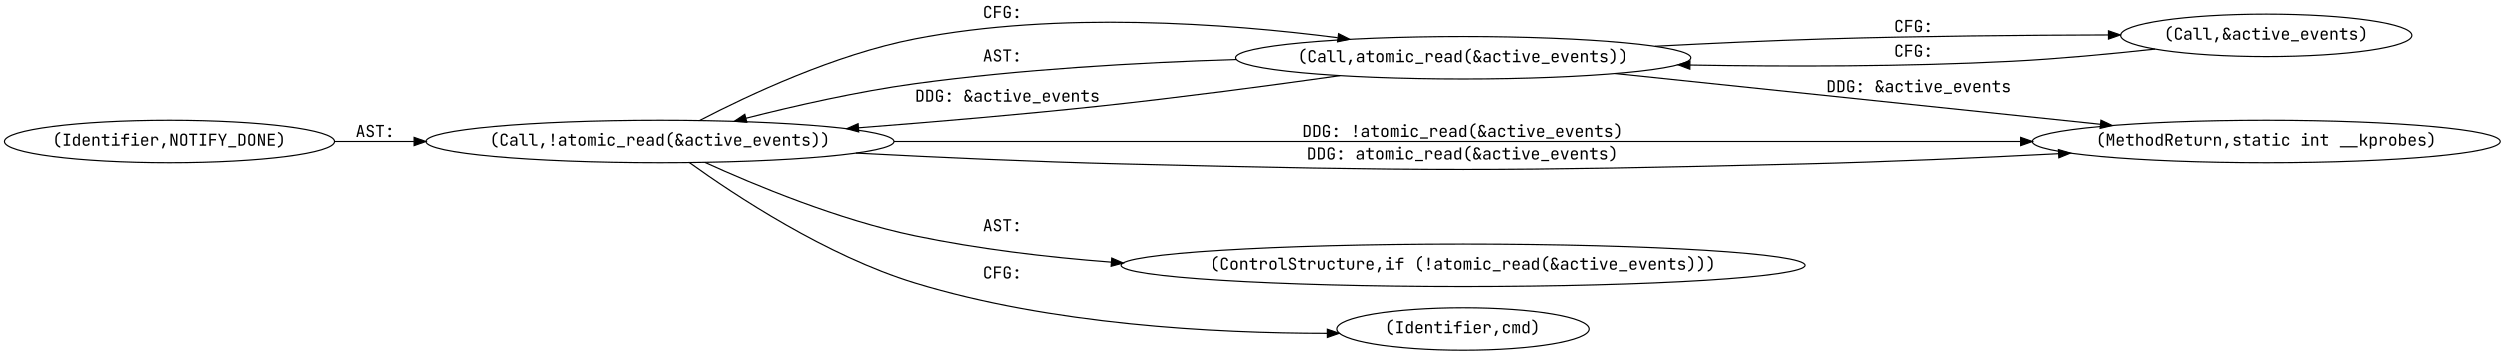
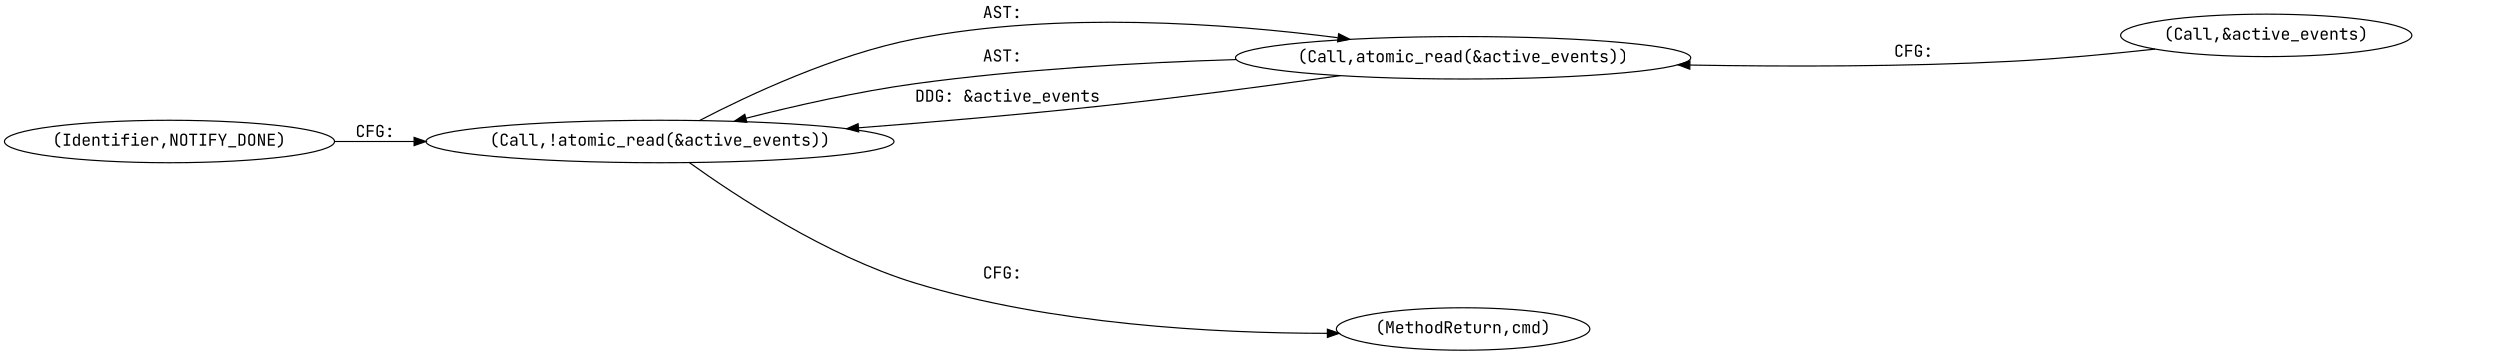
edge "(Call,!atomic_read(&active_events))" -> "(Call,atomic_read(&active_events))": label "CFG: " -> "AST: "
edge "(Call,atomic_read(&active_events))" -> "(Call,&active_events)": removed, label "CFG:"
edge "(Identifier,NOTIFY_DONE)" -> "(Call,!atomic_read(&active_events))": label "AST: " -> "CFG: "
node "(MethodReturn,static int __kprobes)": removed
node "(ControlStructure,if (!atomic_read(&active_events)))": removed
node "(Identifier,cmd)": label "(Identifier,cmd)" -> "(MethodReturn,cmd)"
